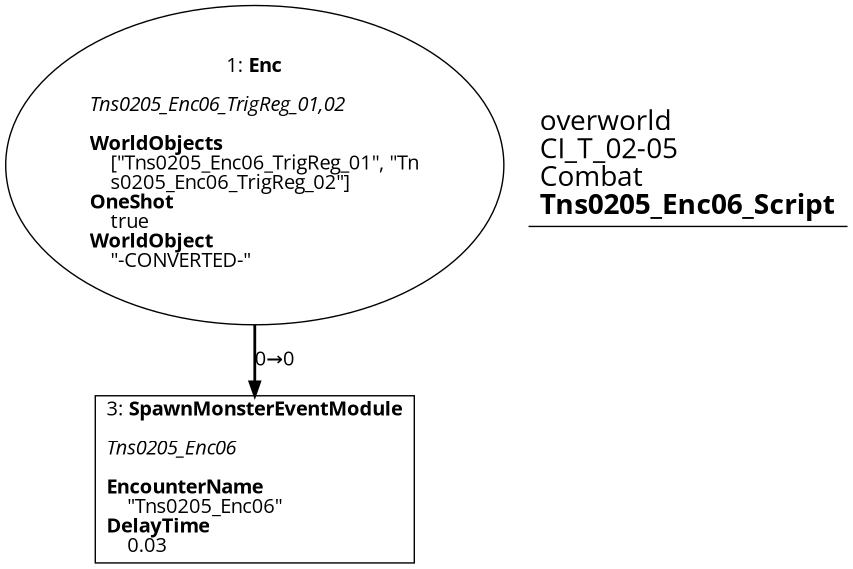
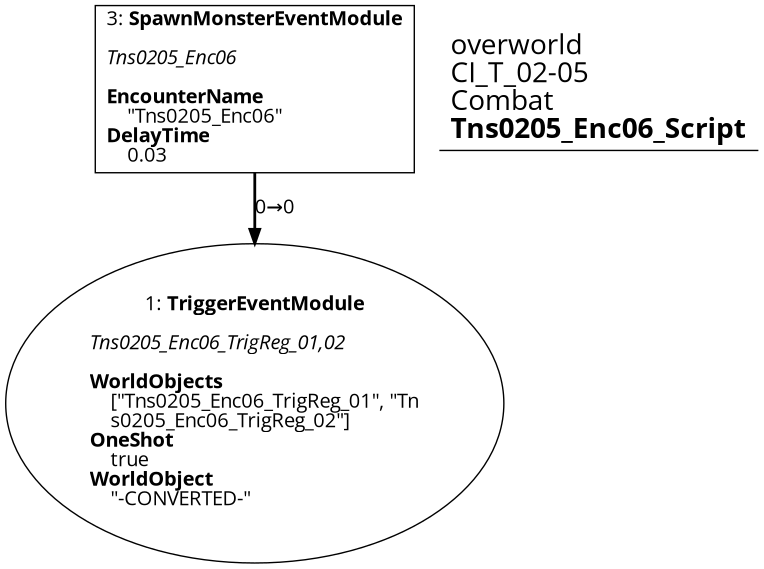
node "1:": text "Enc" -> "TriggerEventModule"
edge "1:" -> "3:": reversed
